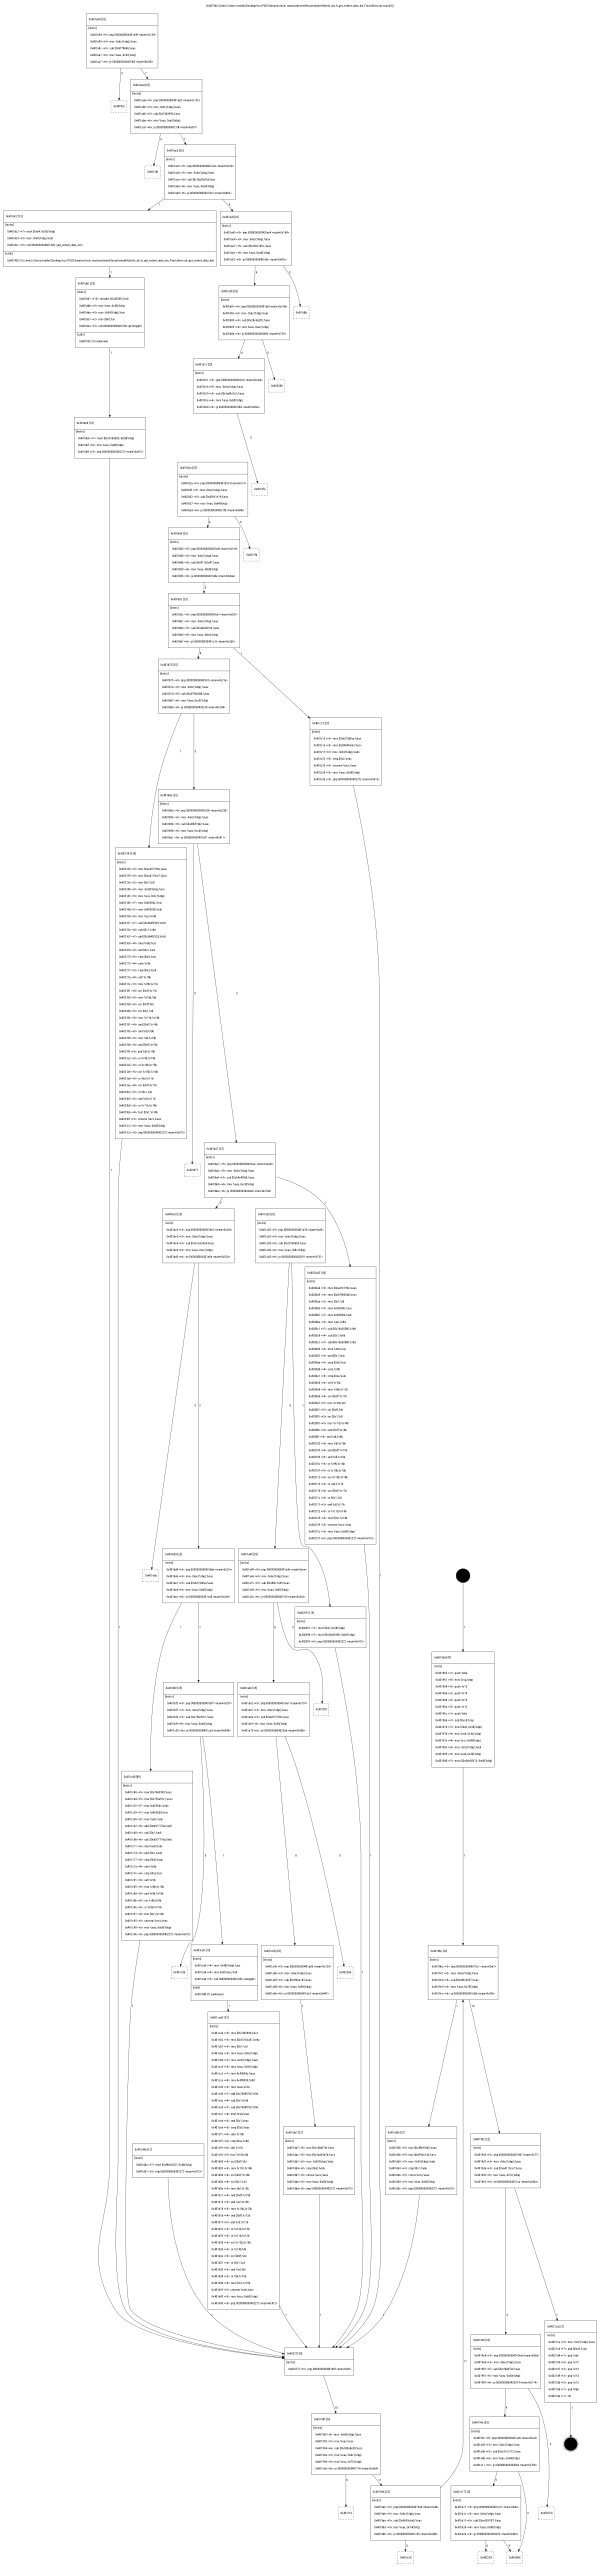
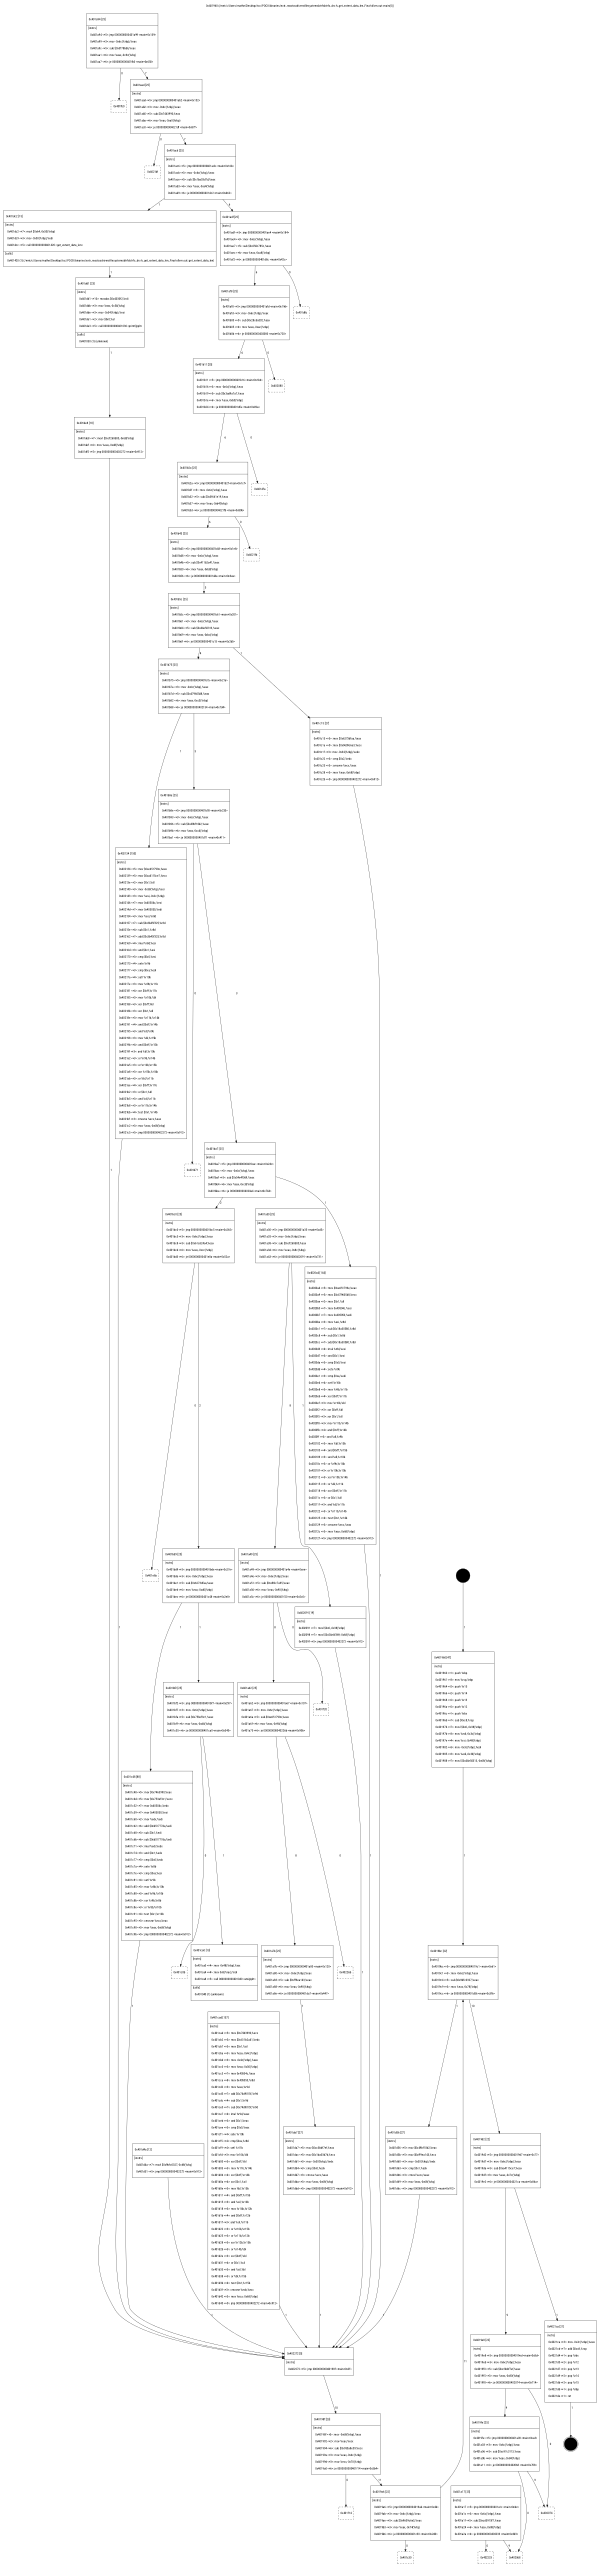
edge "0x401b11 [25]" -> "0x401b2a [25]": added, label "6"
edge "0x401ca0 [13]" -> "0x401cad [157]": removed, label "1"
edge "0x4019fe [25]" -> "0x401a17 [25]": now "0x4019fe [25]" -> "0x402074"
